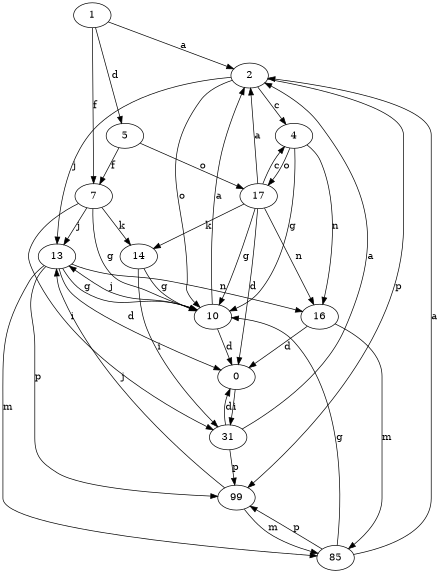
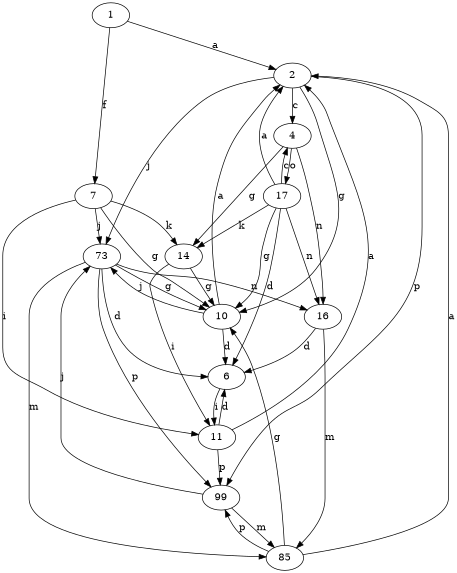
node "5": removed
edge "2" -> "10": label "o" -> "g"
edge "4" -> "10": now "4" -> "14"
node "13": label "13" -> "73"
node "0": label "0" -> "6"
node "31": label "31" -> "11"
